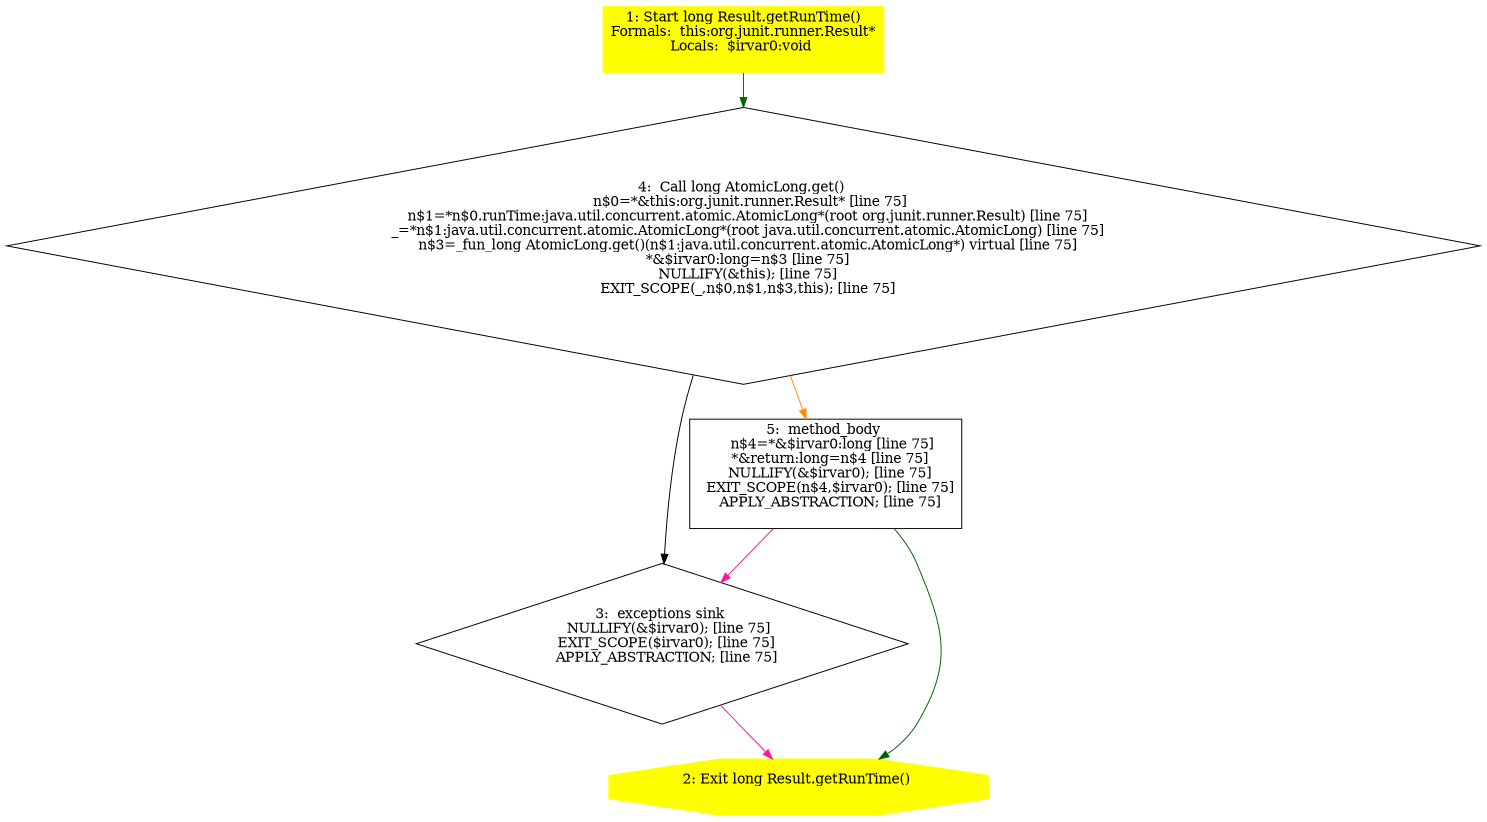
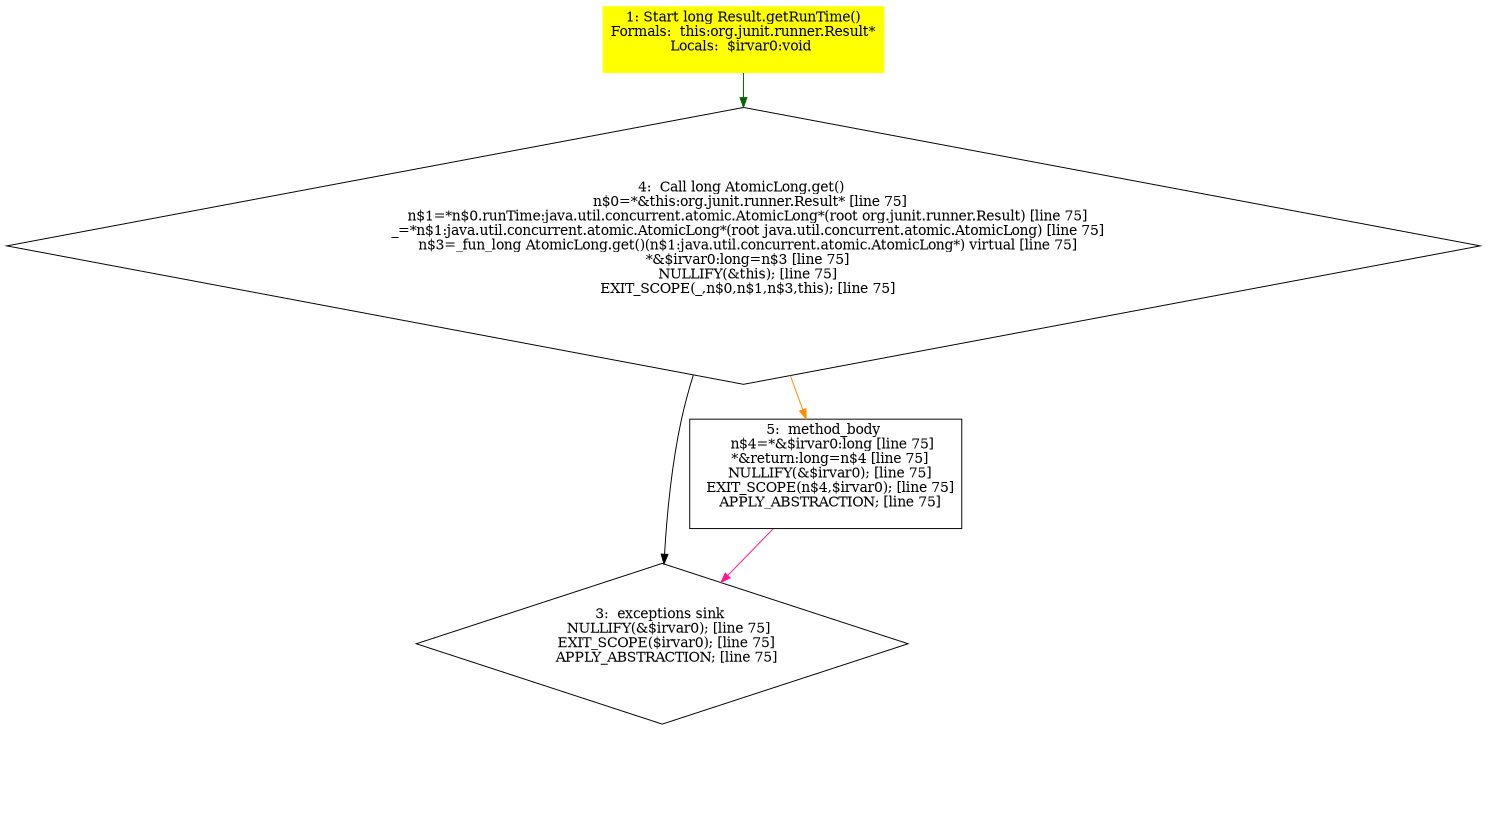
node "2: Exit long Result.getRunTime()": removed
